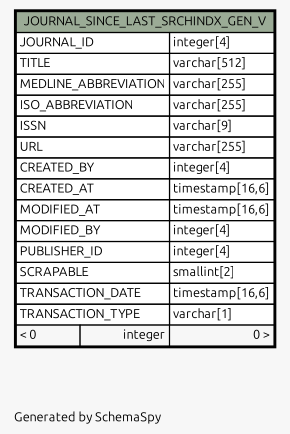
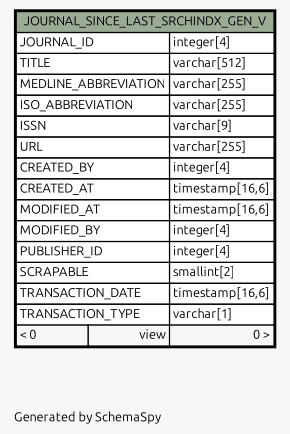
node "JOURNAL_SINCE_LAST_SRCHINDX_GEN_V": text "integer" -> "view"
